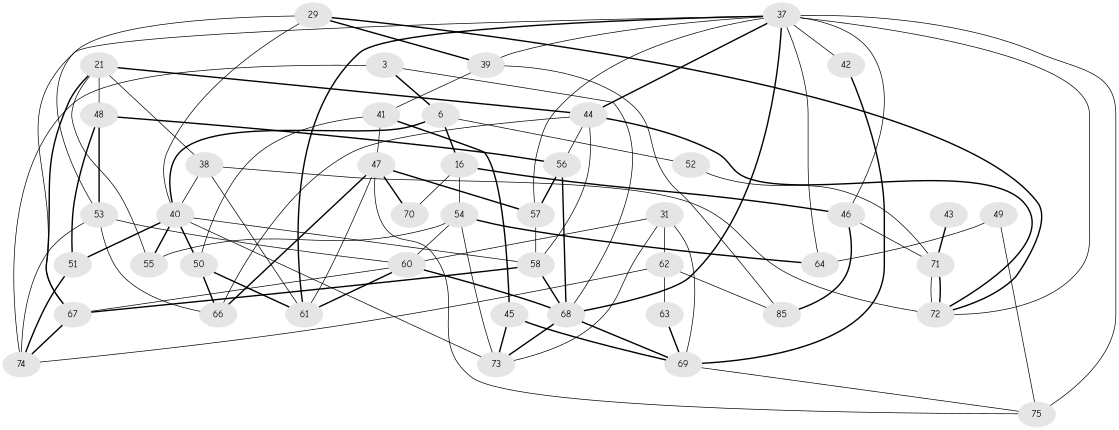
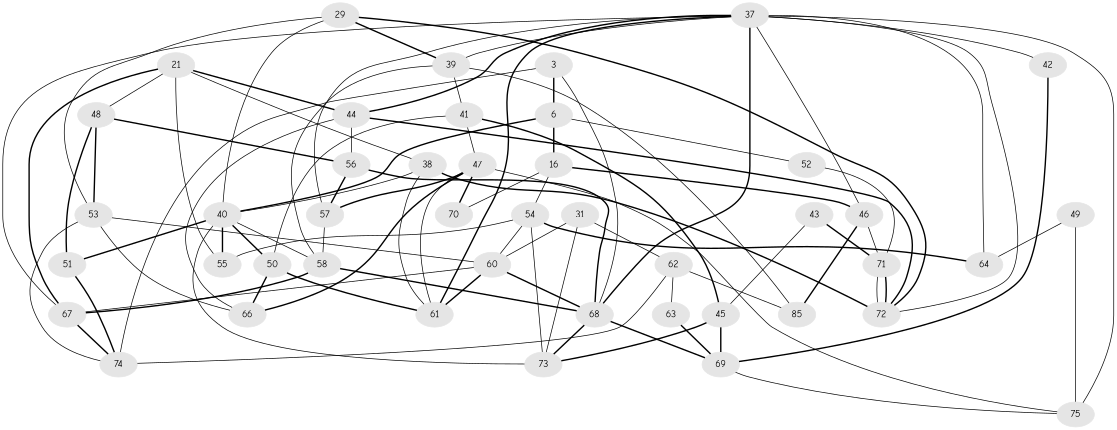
edge "38" -- "72": style solid -> bold
edge "44" -- "58": now "39" -- "58"
edge "43" -- "45": added
edge "31" -- "69": removed
